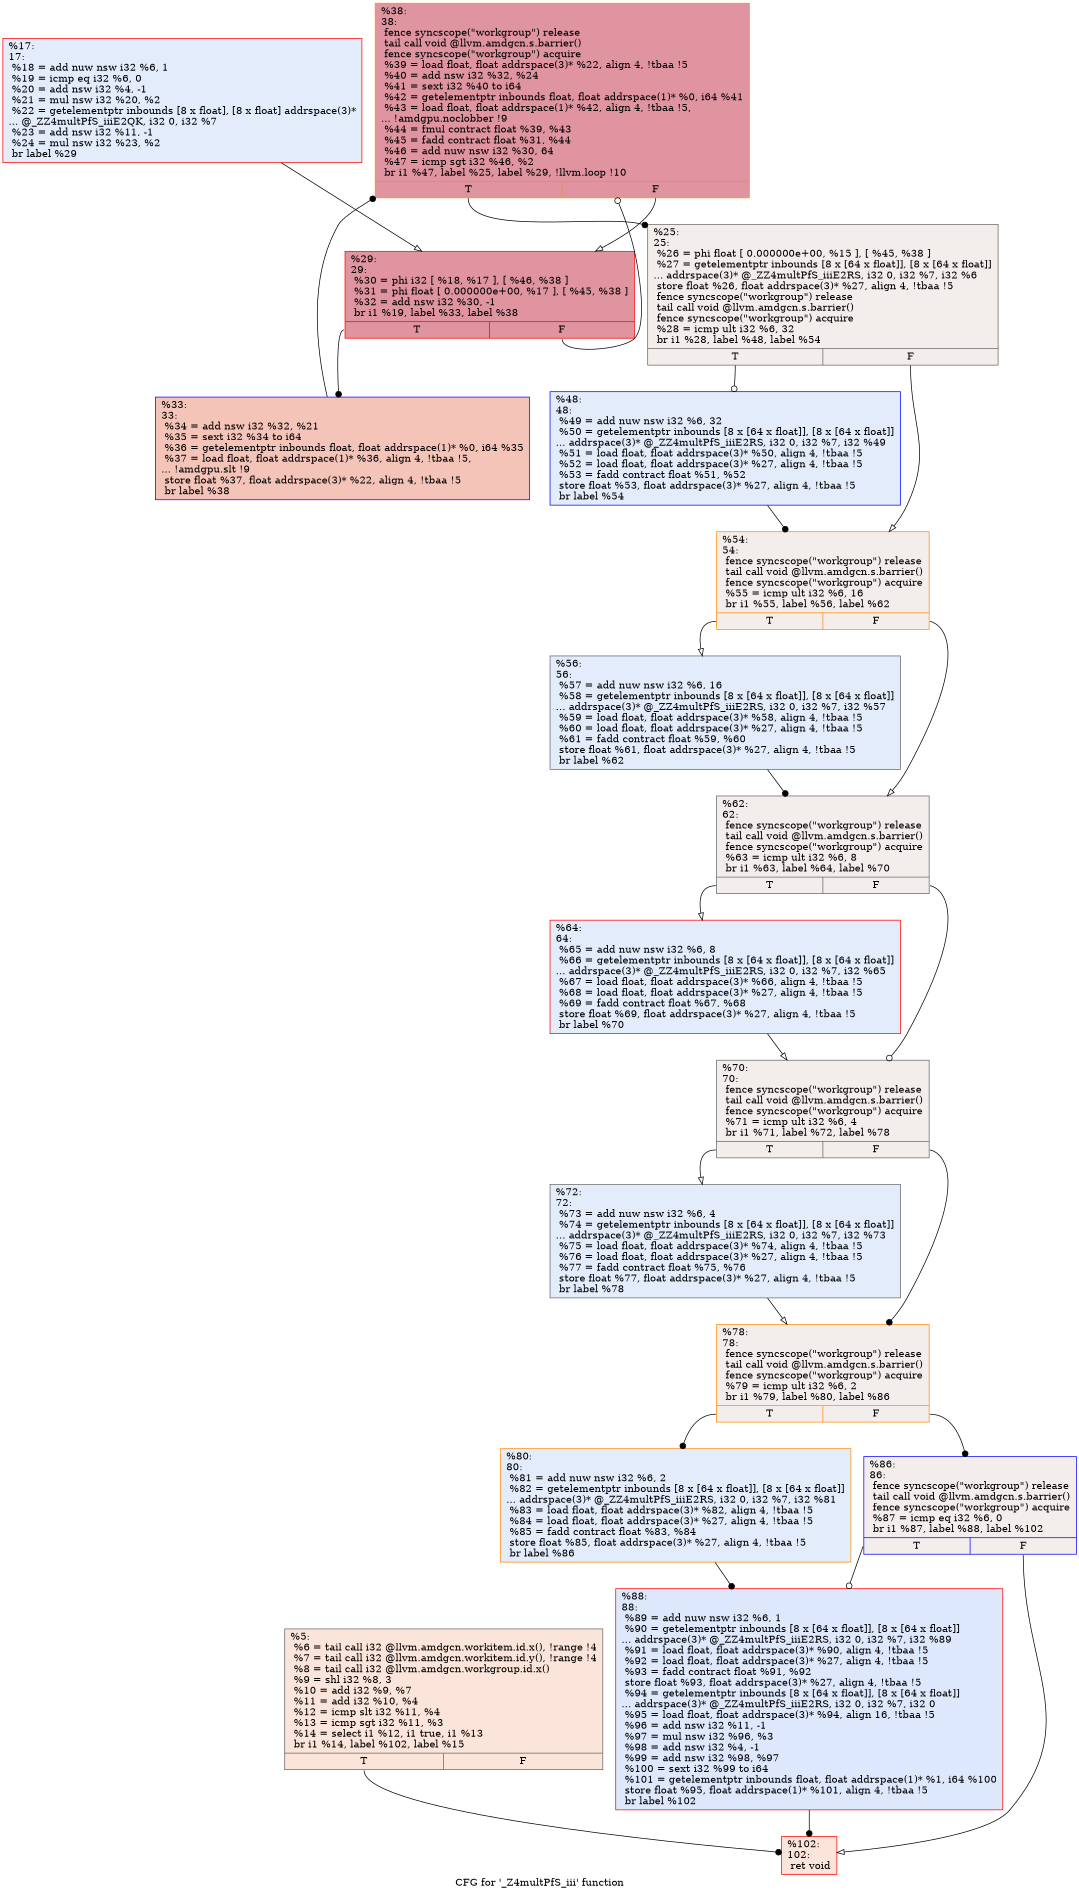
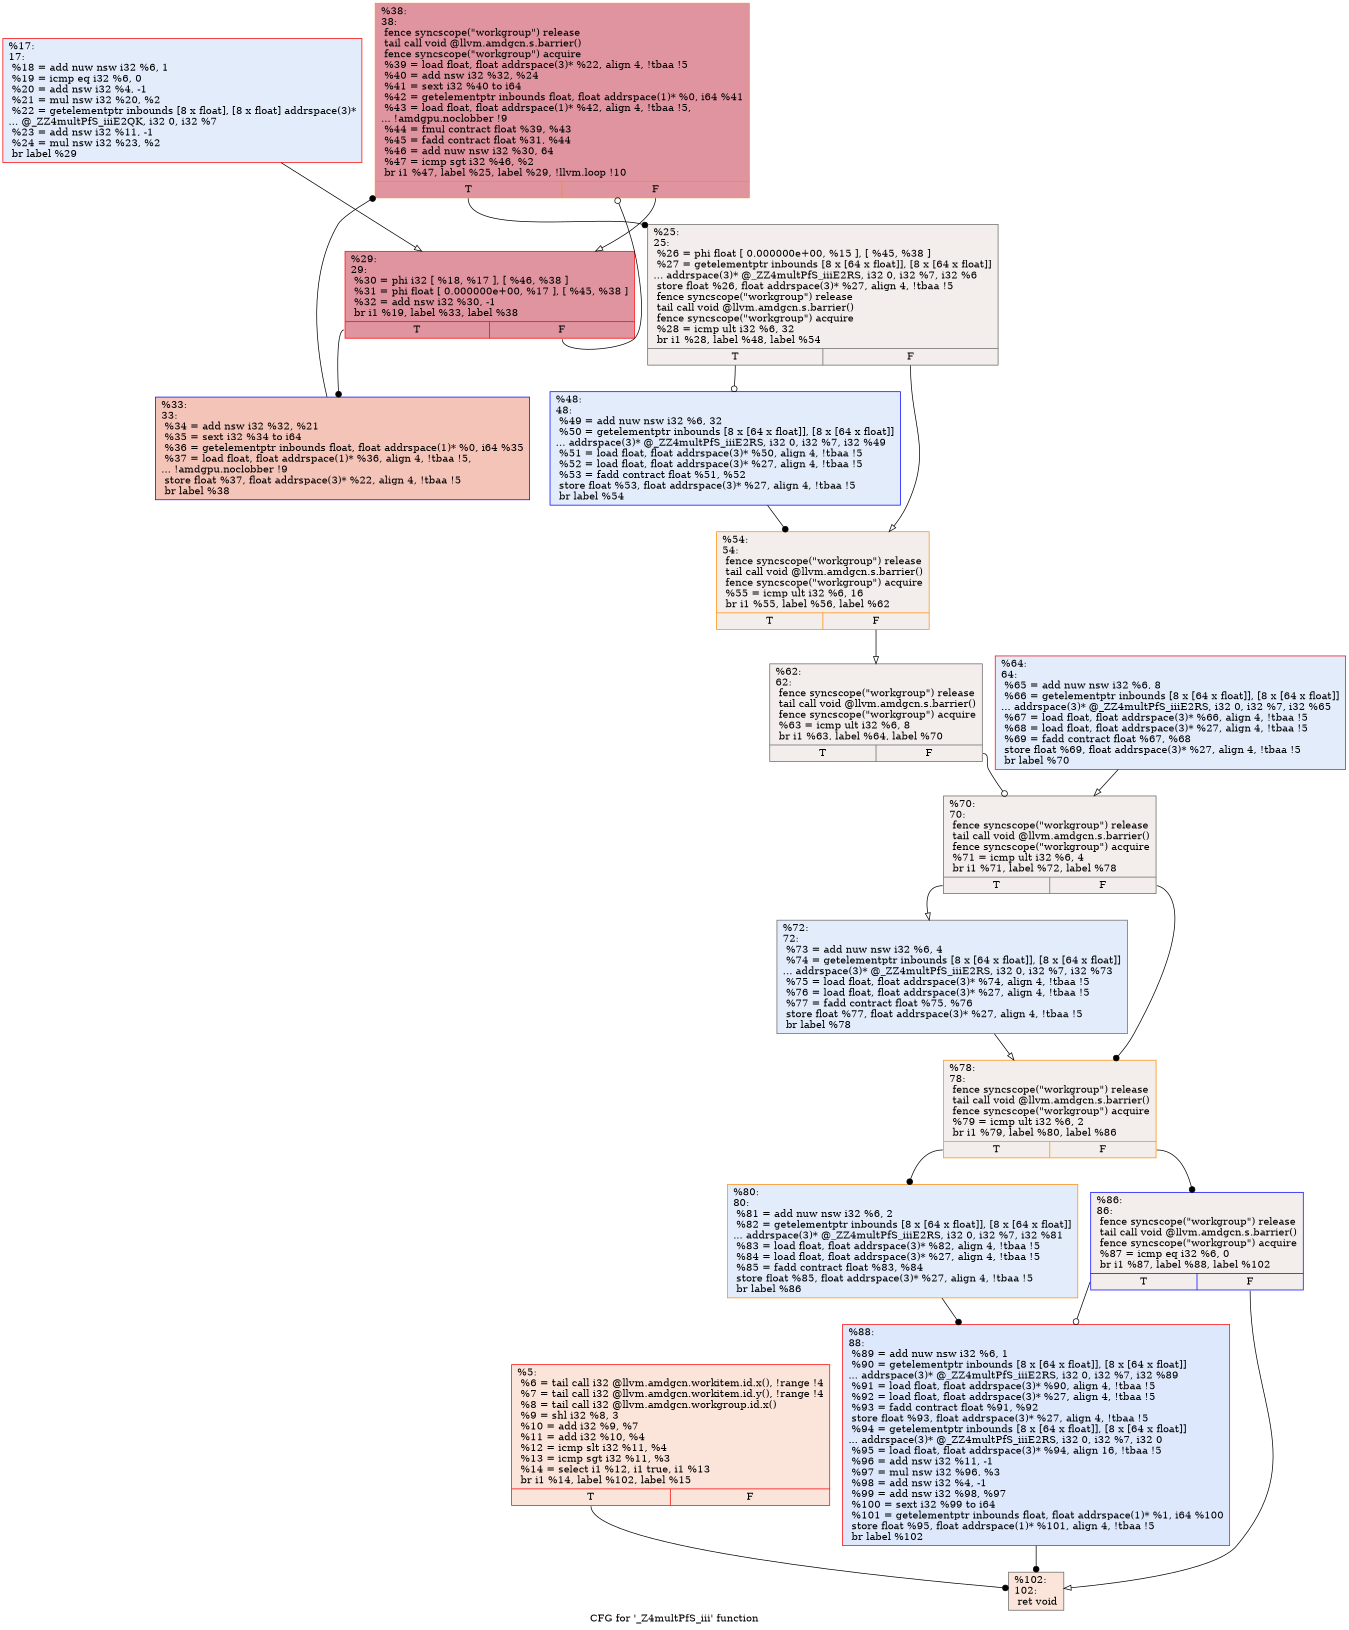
node "%33:": text "... !amdgpu.slt !9" -> "... !amdgpu.noclobber !9"
node "%56:": removed
edge "%62:" -> "%64:": removed
node "%5:": color gray40 -> red
node "%102:": color red -> gray40
